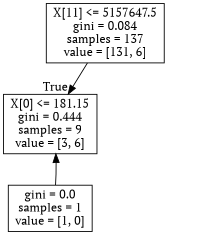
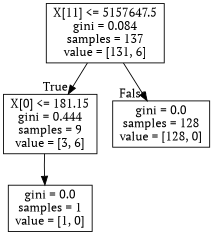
node "gini = 0.0 samples = 128 value = [128, 0]": added
edge "gini = 0.0 samples = 1 value = [1, 0]" -> "X[0] <= 181.15 gini = 0.444 samples = 9 value = [3, 6]": reversed
